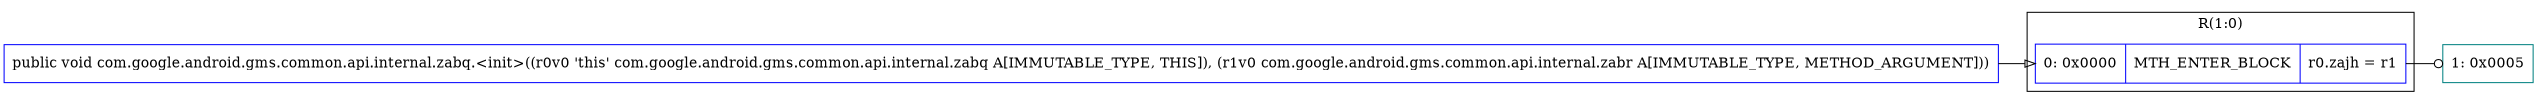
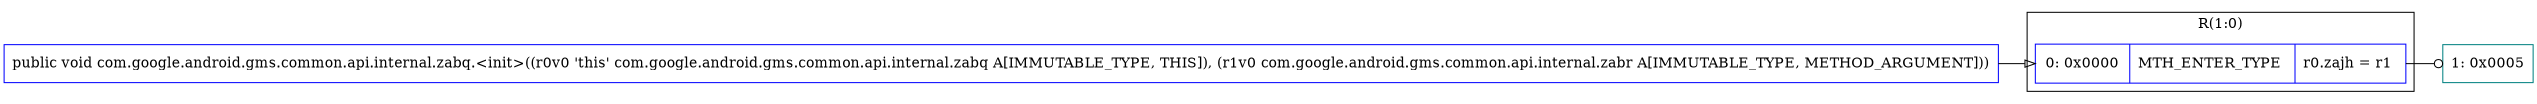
node "0: 0x0000": text "MTH_ENTER_BLOCK" -> "MTH_ENTER_TYPE"
